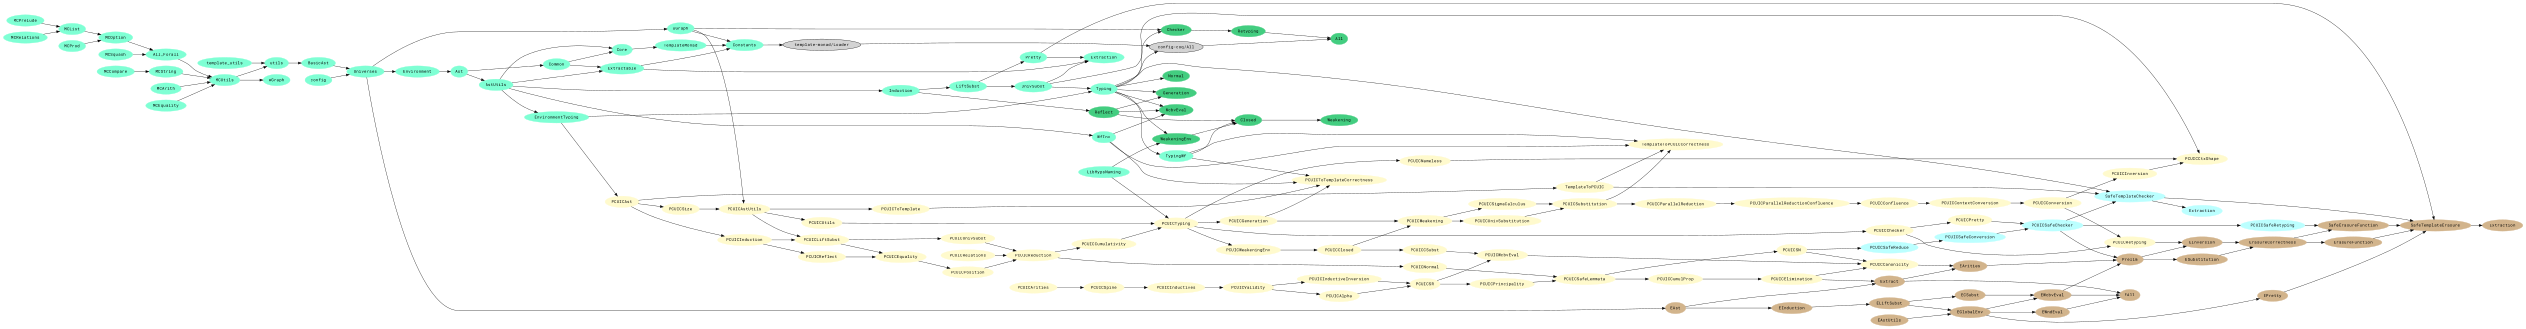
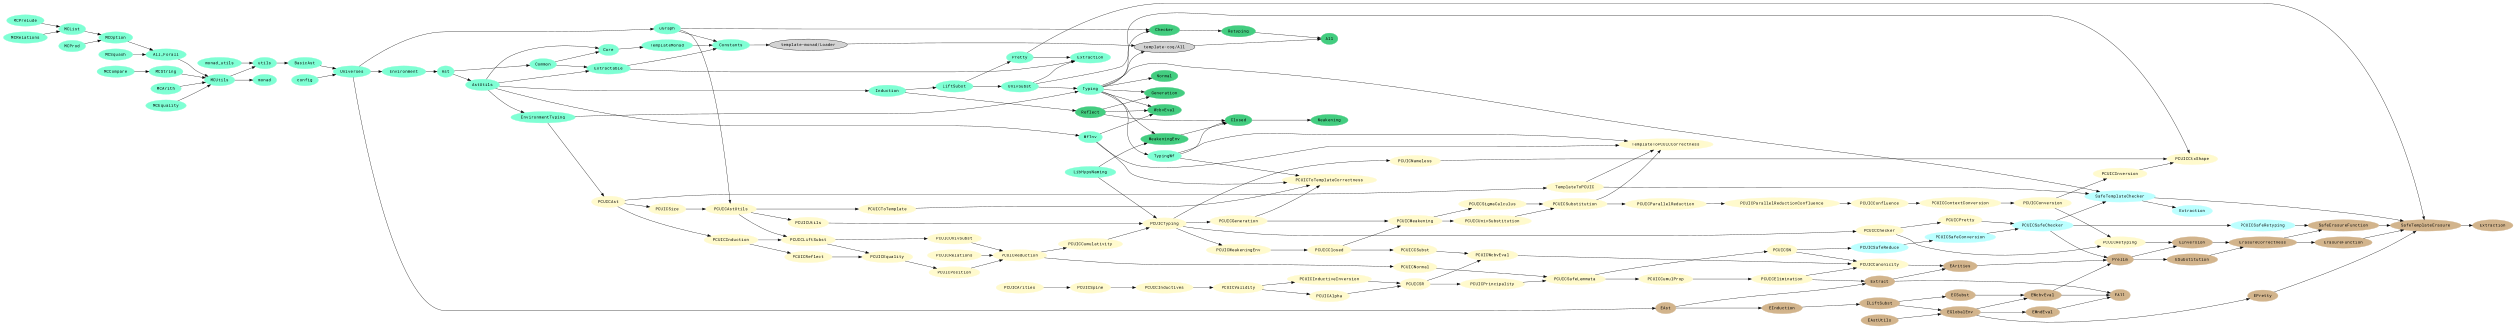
node "config-coq/All": label "config-coq/All" -> "template-coq/All"
node "template_utils": label "template_utils" -> "monad_utils"
node "wGraph": label "wGraph" -> "monad"
